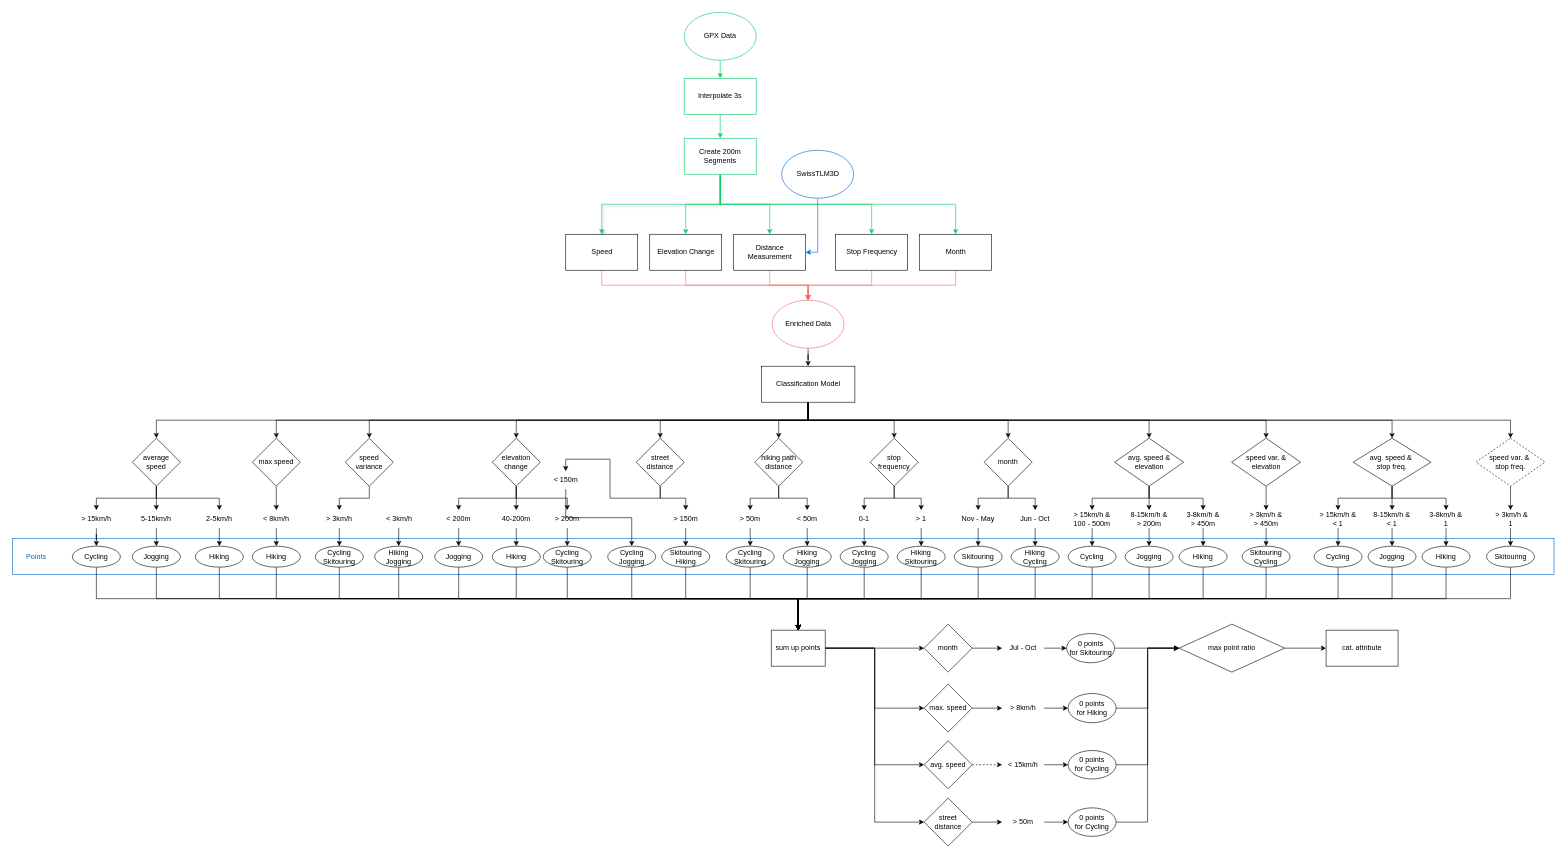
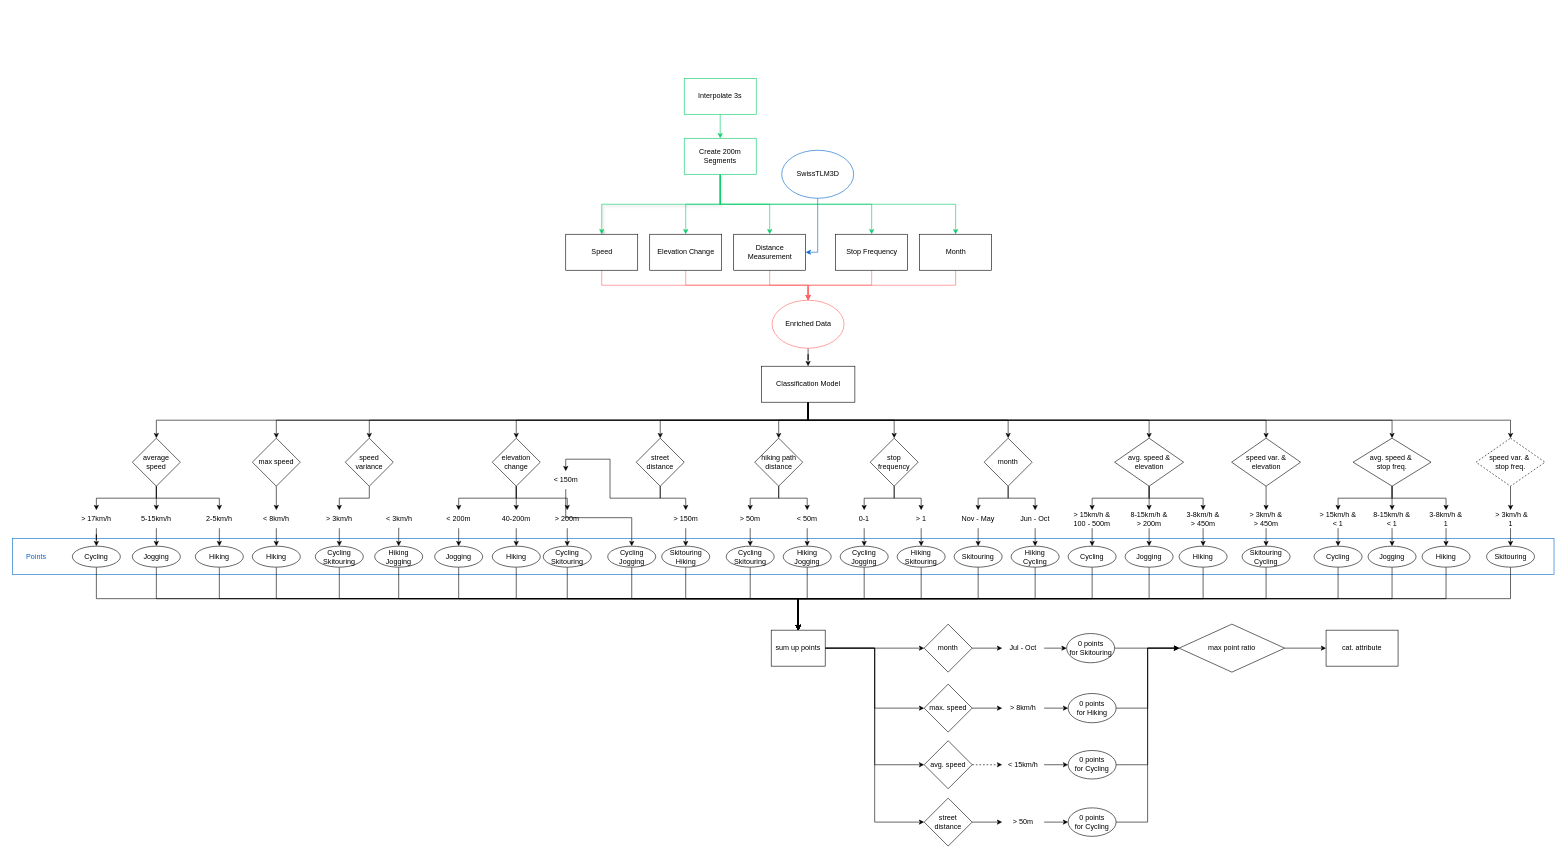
node "GPX Data": removed
edge "GPX Data" -> "Interpolate 3s": removed
node "> 15km/h": label "> 15km/h" -> "> 17km/h"
